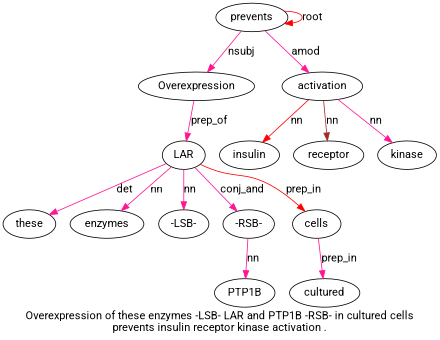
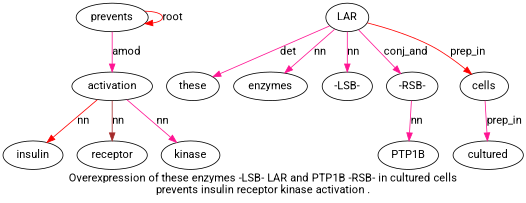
node "Overexpression": removed
